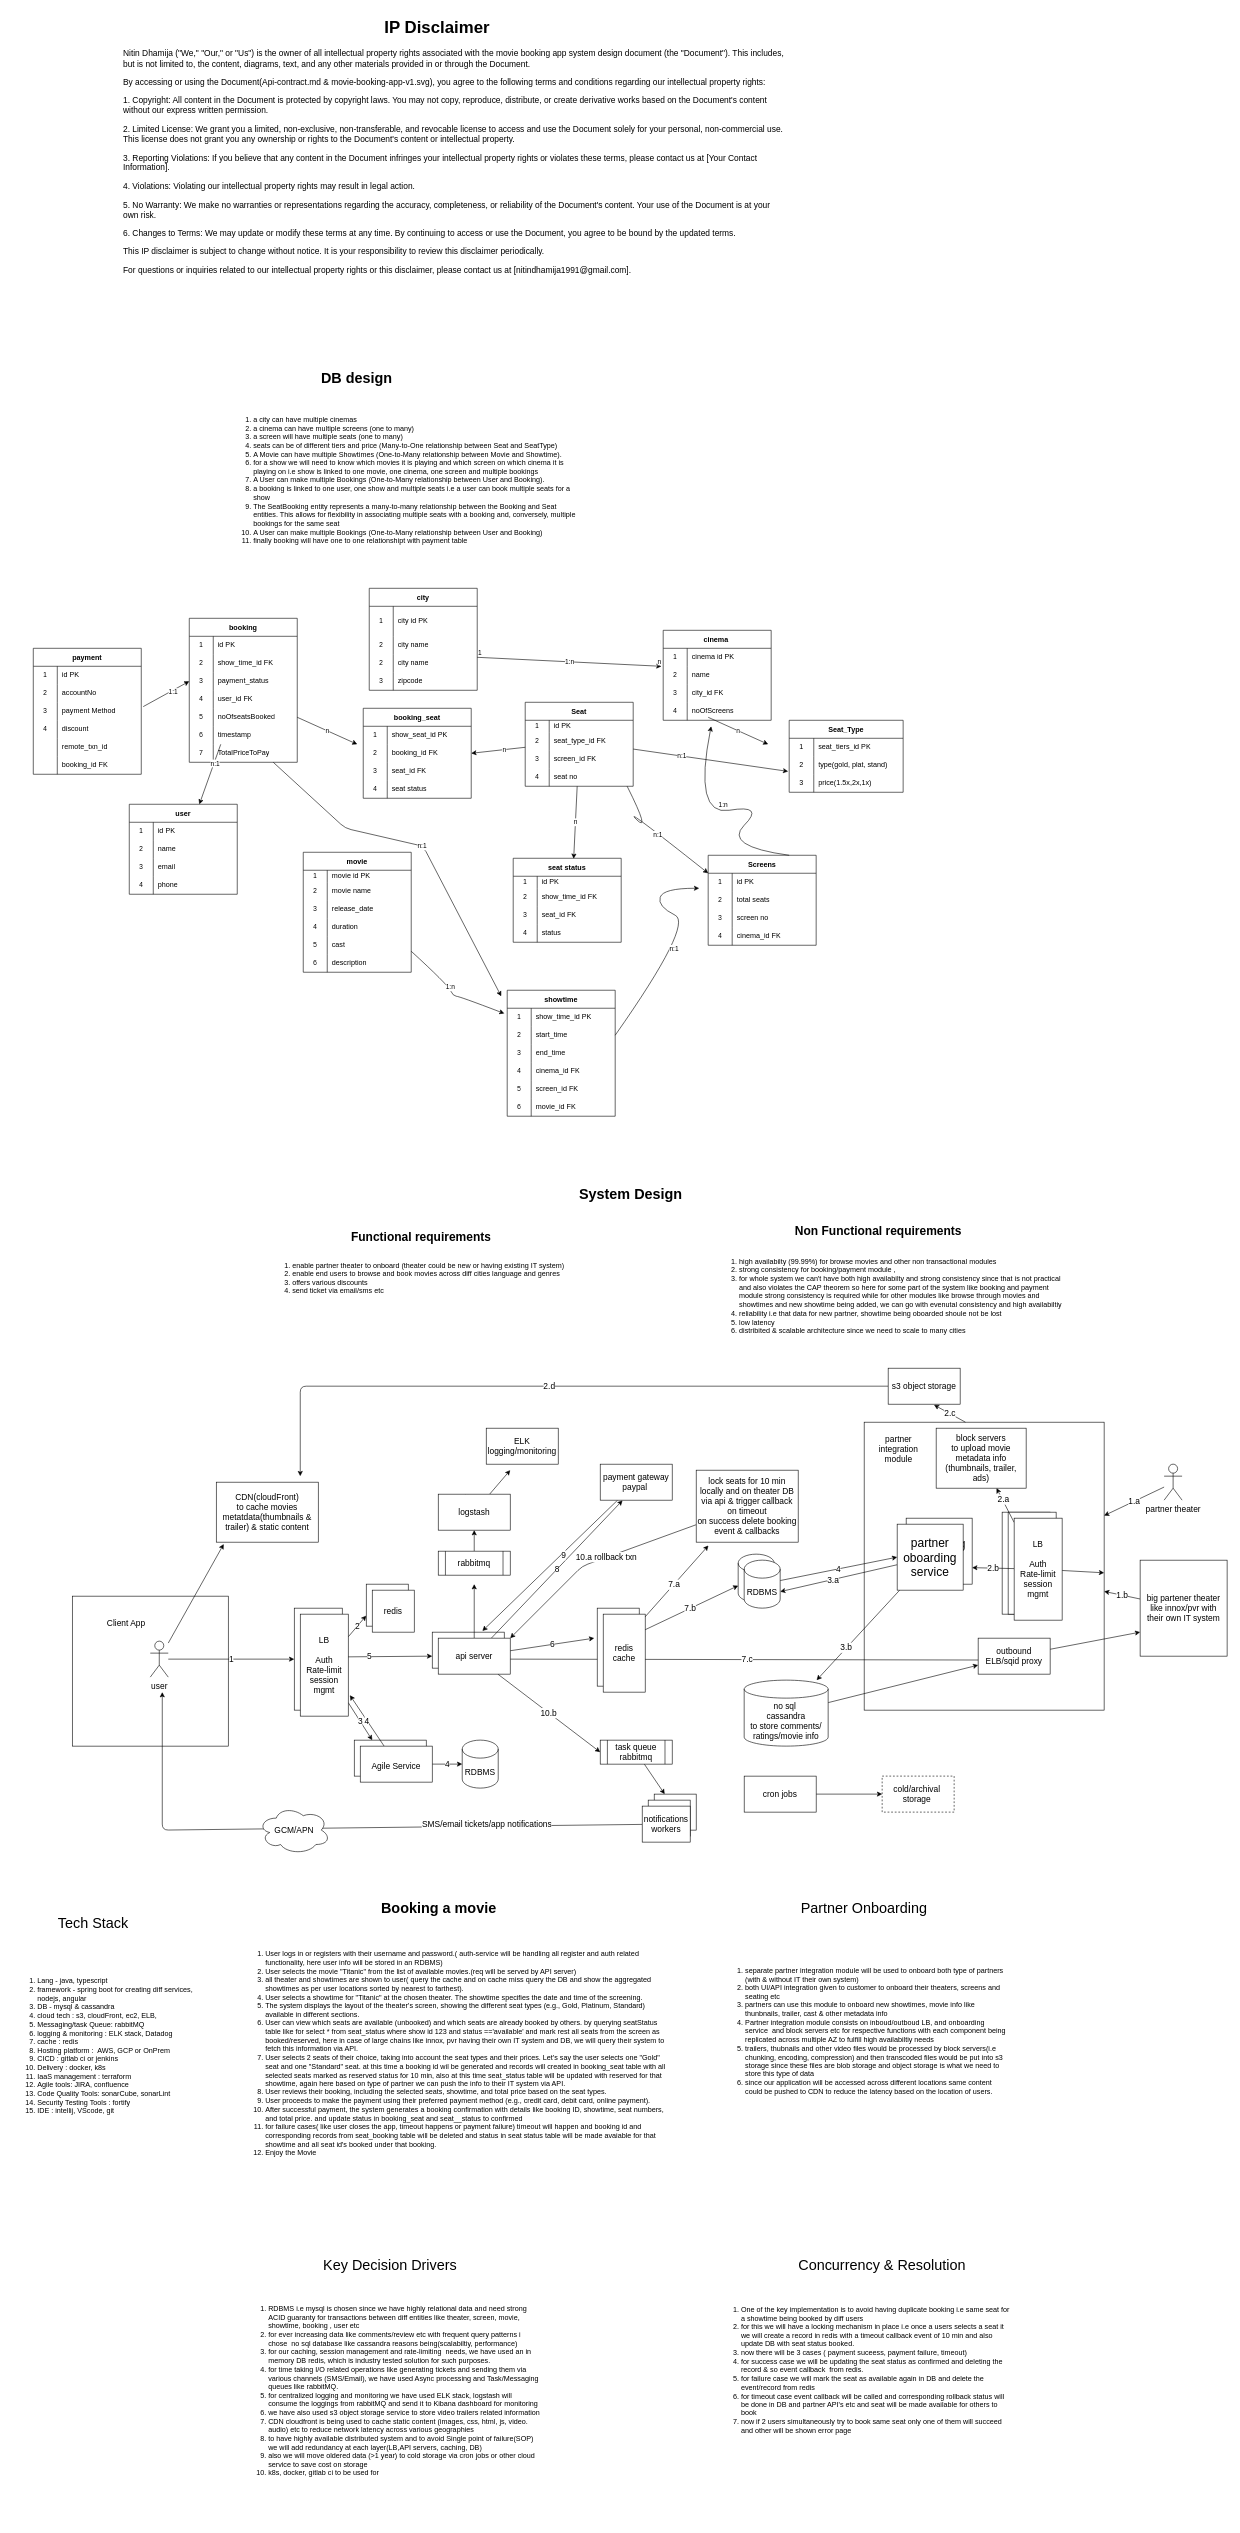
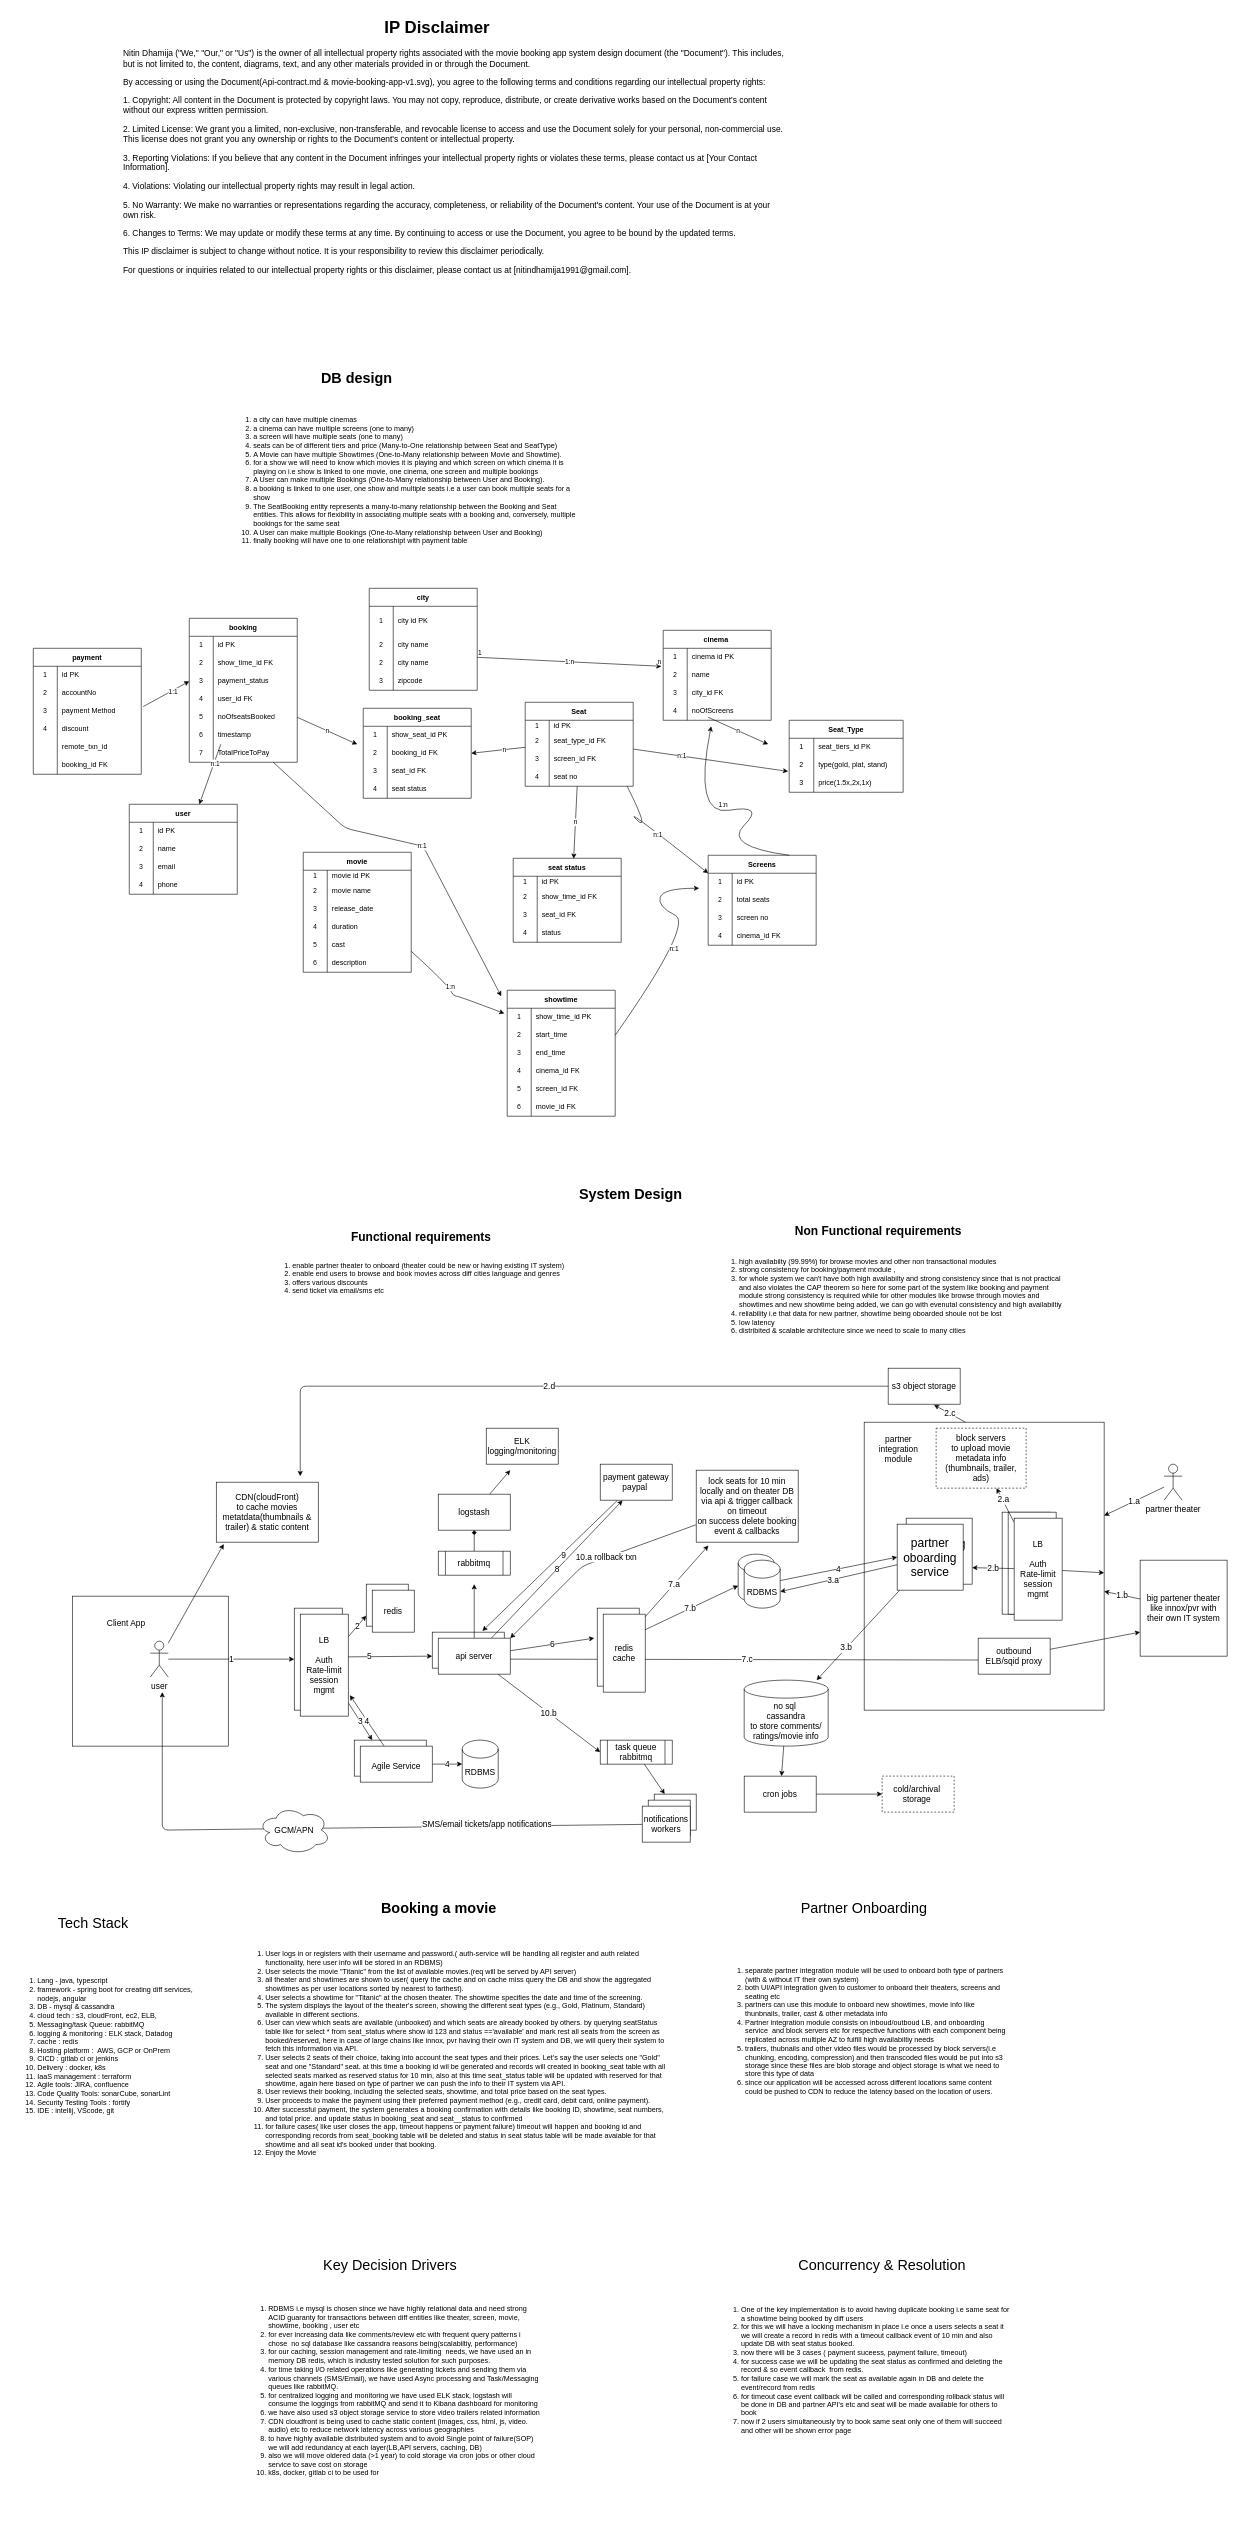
node "block servers to upload movie metadata info (thumbnails, trailer, ads)": style solid -> dashed
edge "rabbitmq" -> "logstash": arrowhead classic -> diamond
edge "no sql cassandra to store comments/ ratings/movie info" -> "outbound ELB/sqid proxy": now "no sql cassandra to store comments/ ratings/movie info" -> "cron jobs"
